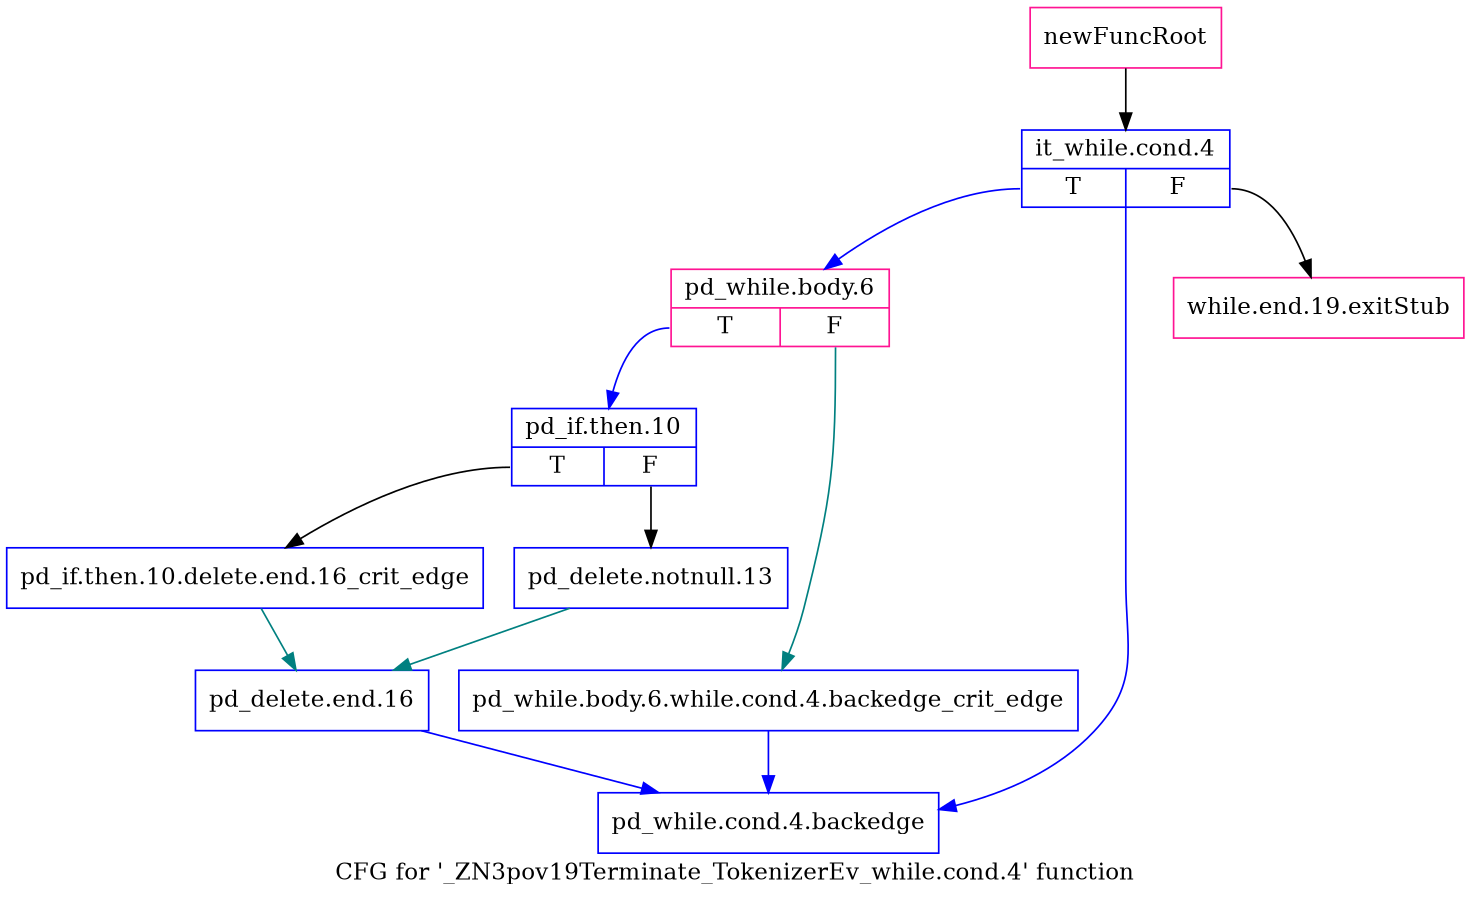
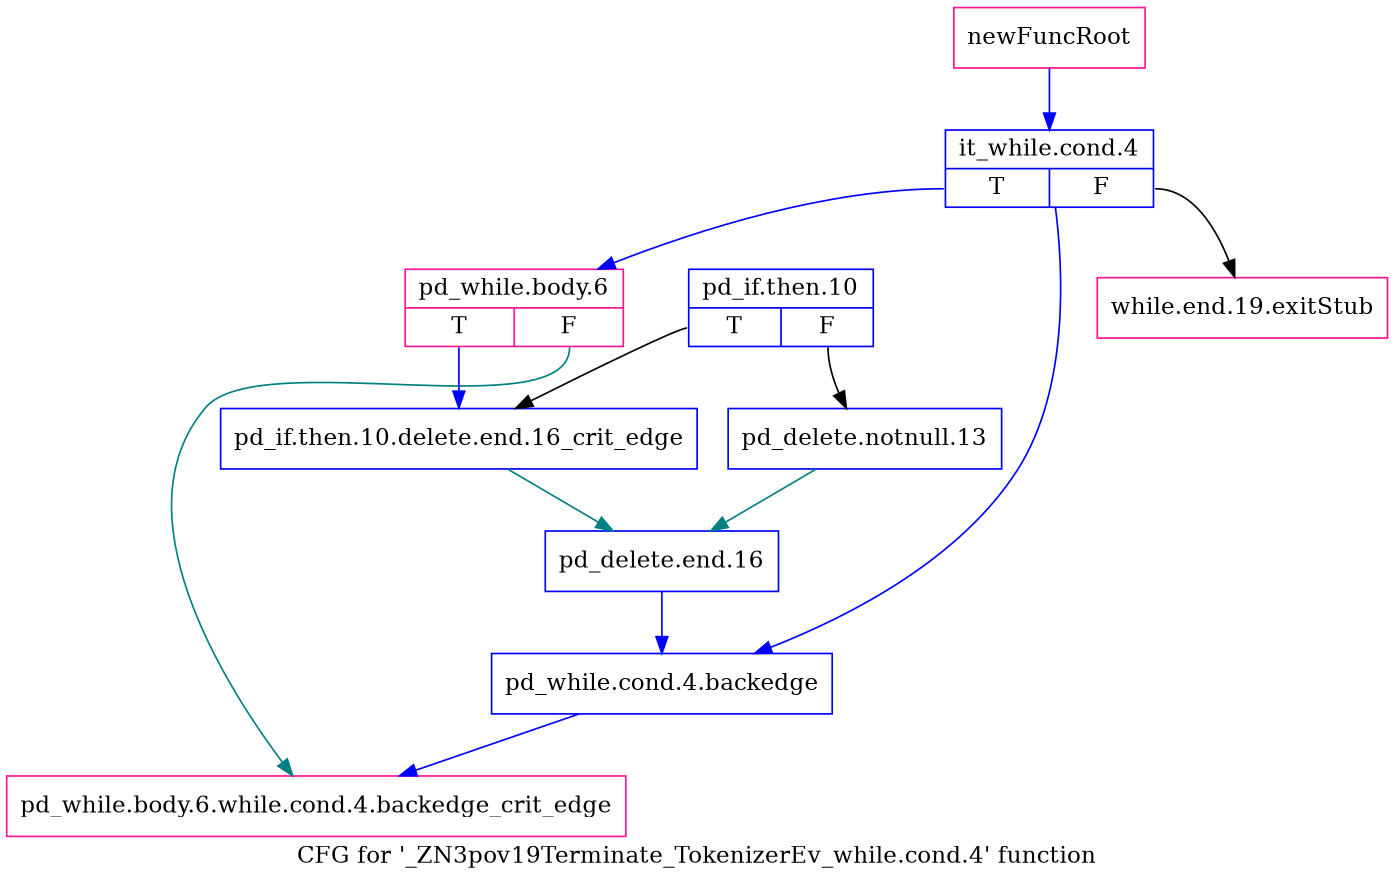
edge "newFuncRoot" -> "it_while.cond.4": color black -> blue
edge "pd_while.body.6" -> "pd_if.then.10": now "pd_while.body.6" -> "pd_if.then.10.delete.end.16_crit_edge"
node "pd_while.body.6.while.cond.4.backedge_crit_edge": color blue -> deeppink
edge "pd_while.body.6.while.cond.4.backedge_crit_edge" -> "pd_while.cond.4.backedge": reversed
